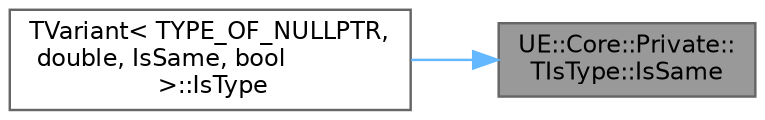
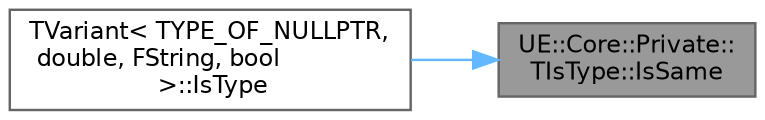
node "TVariant< TYPE_OF_NULLPTR, double, IsSame, bool >::IsType": label "TVariant< TYPE_OF_NULLPTR, double, IsSame, bool >::IsType" -> "TVariant< TYPE_OF_NULLPTR, double, FString, bool >::IsType"
